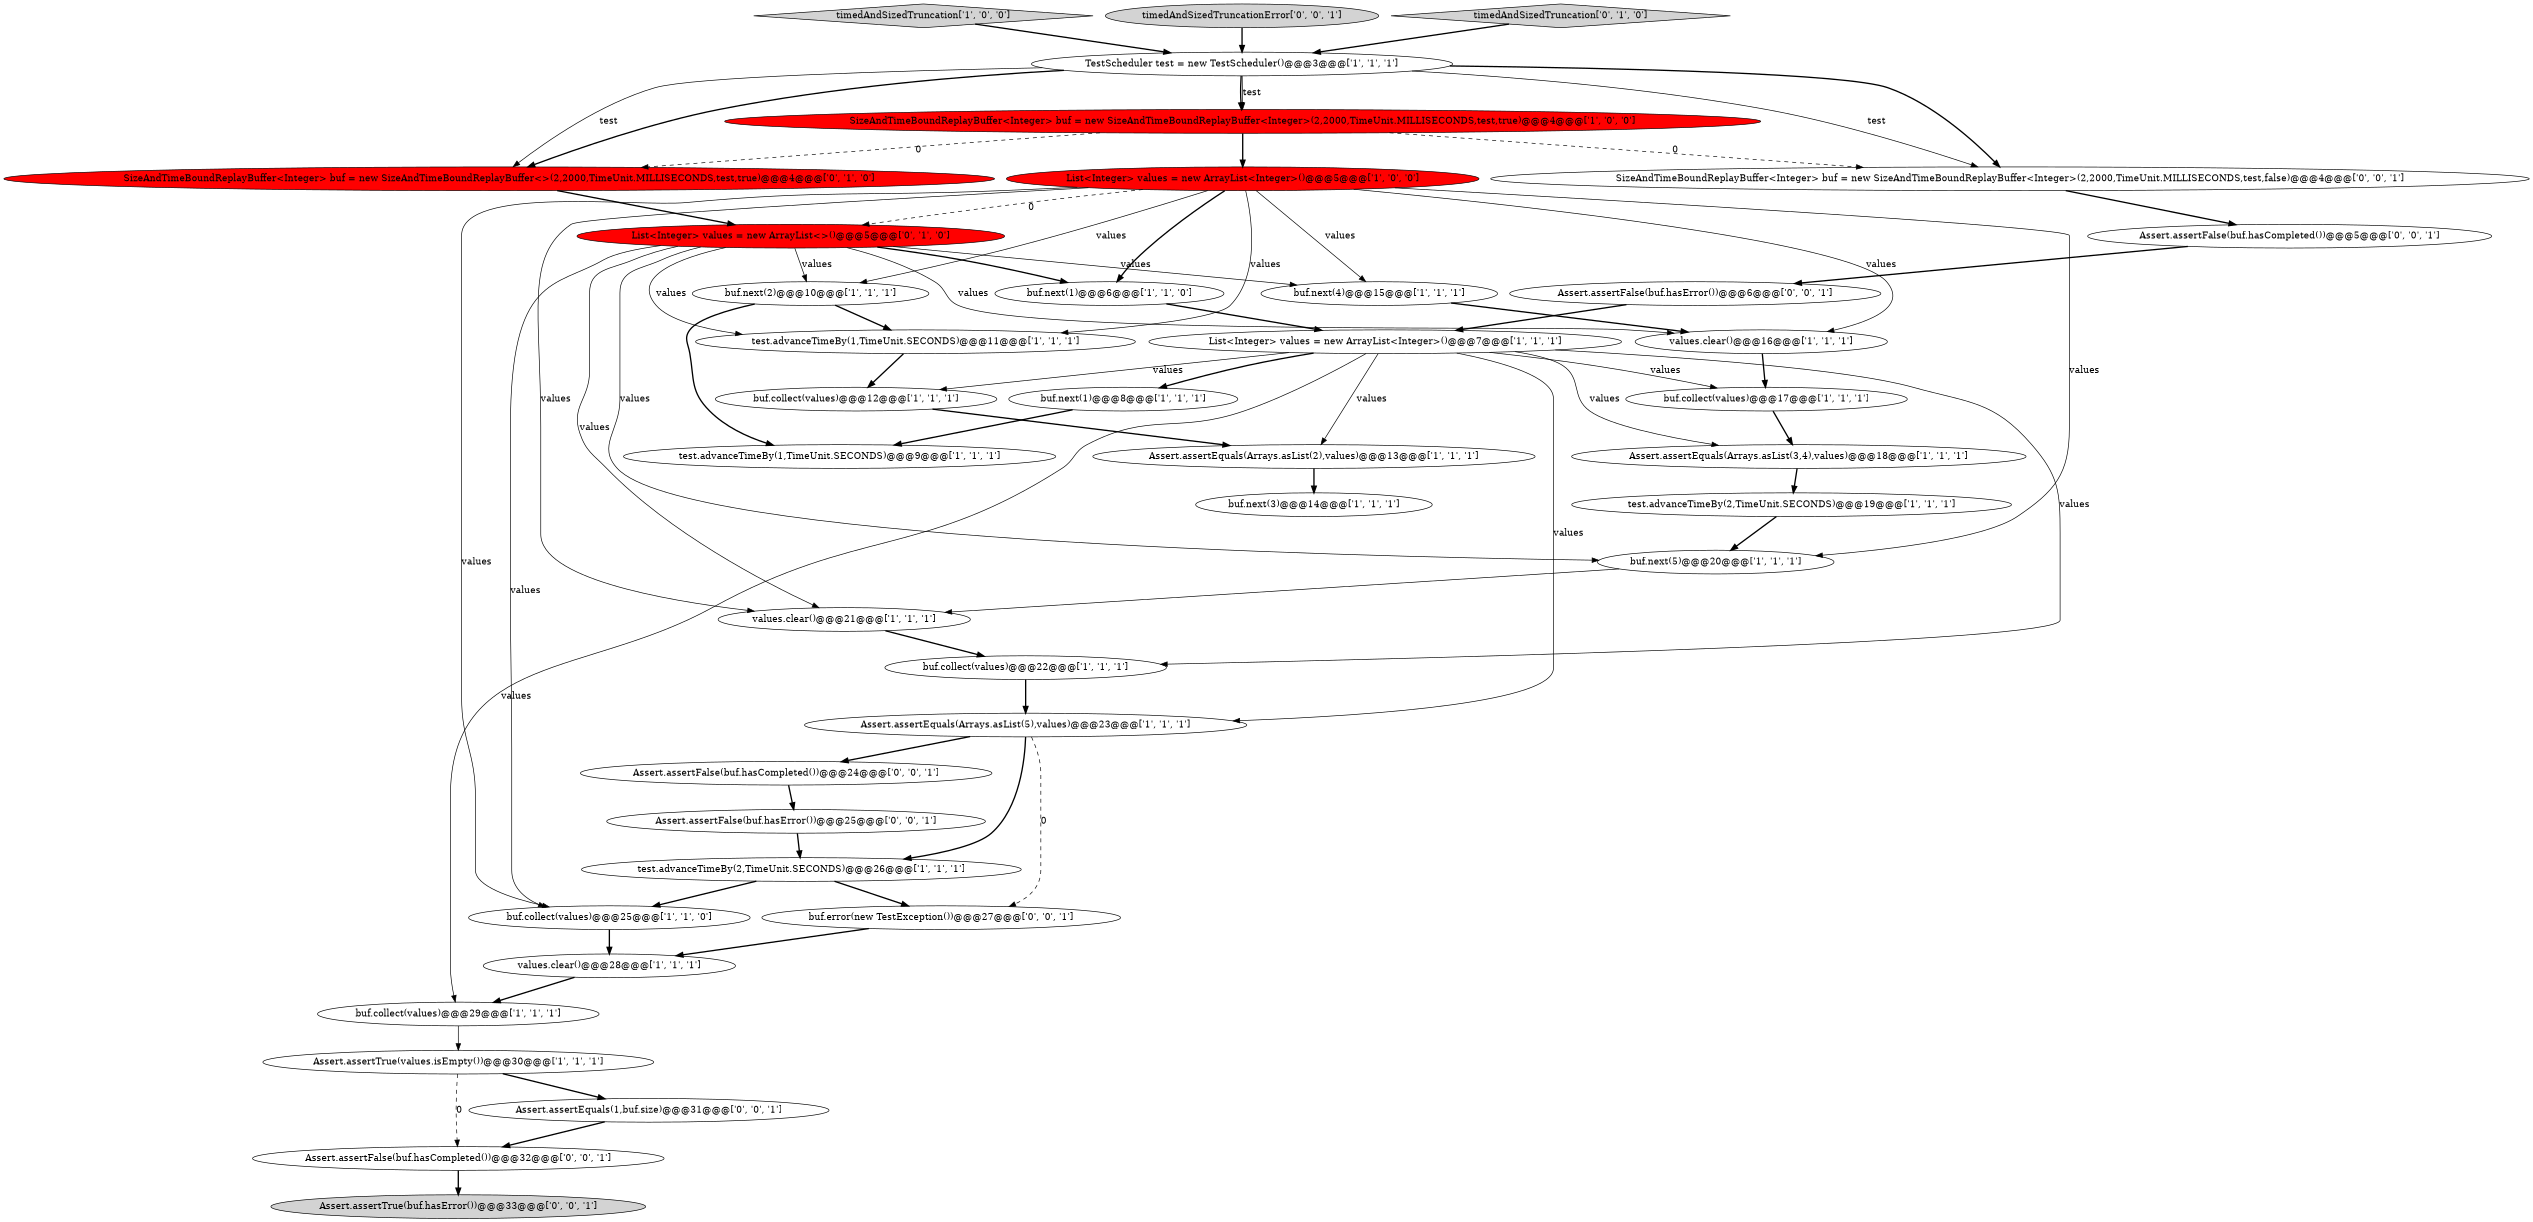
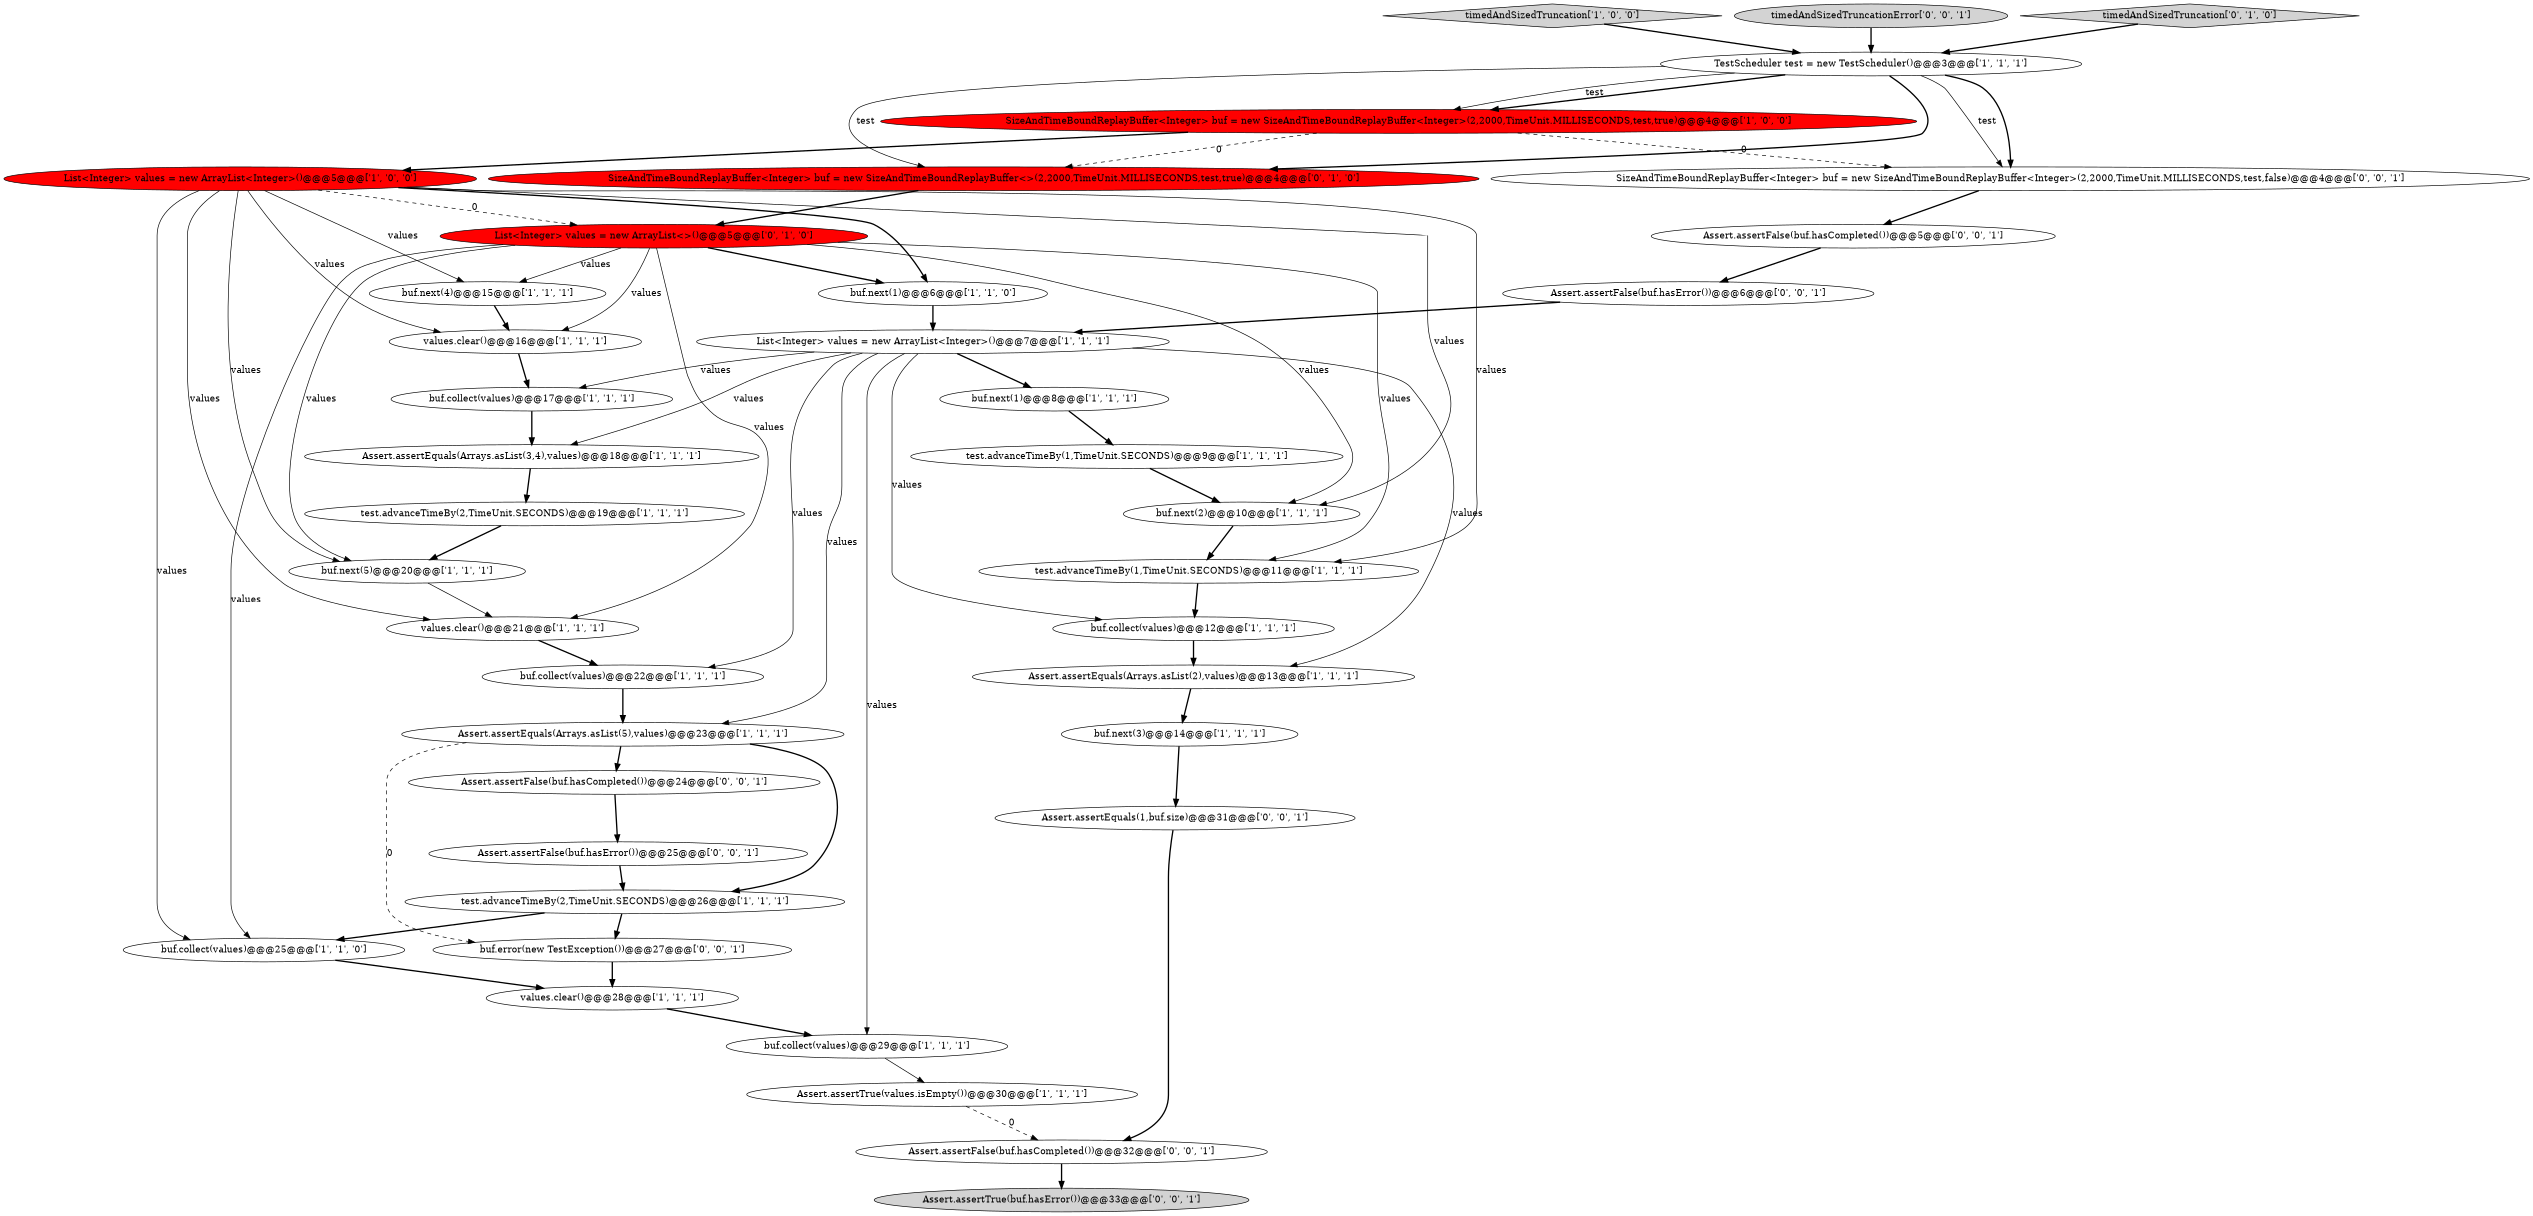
edge "buf.next(2)@@@10@@@['1', '1', '1']" -> "test.advanceTimeBy(1,TimeUnit.SECONDS)@@@9@@@['1', '1', '1']": reversed
edge "Assert.assertTrue(values.isEmpty())@@@30@@@['1', '1', '1']" -> "Assert.assertEquals(1,buf.size)@@@31@@@['0', '0', '1']": now "buf.next(3)@@@14@@@['1', '1', '1']" -> "Assert.assertEquals(1,buf.size)@@@31@@@['0', '0', '1']"
